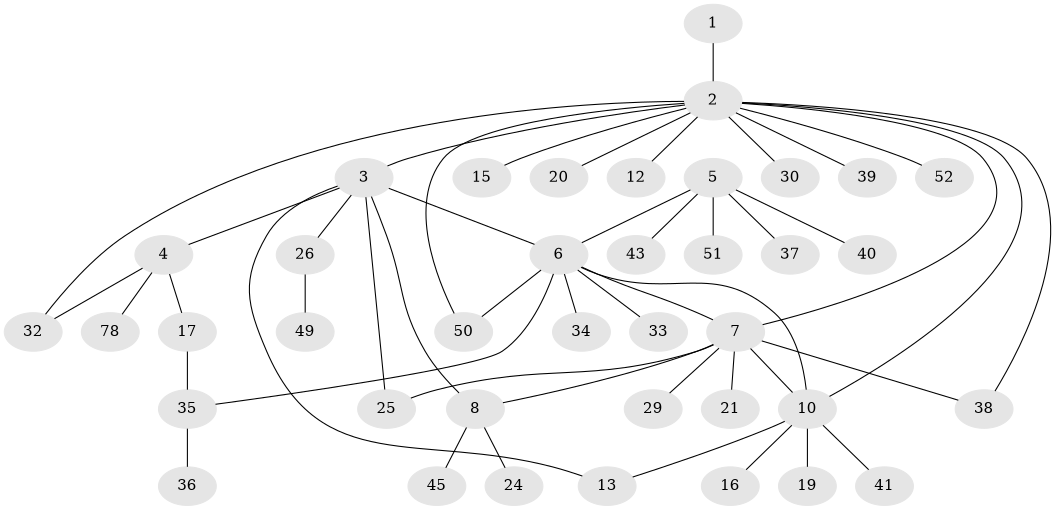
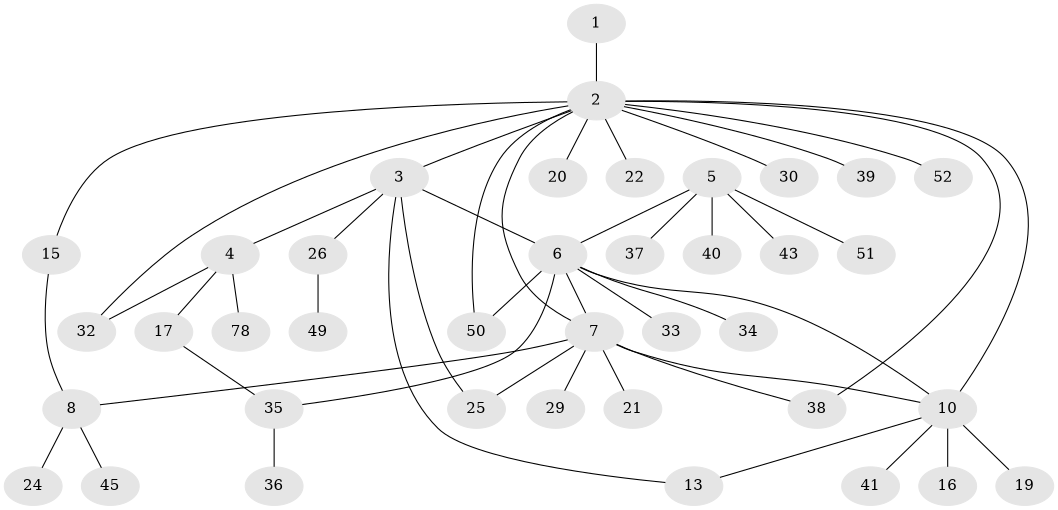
node "12": label "12" -> "22"
edge "3" -- "8": now "15" -- "8"
